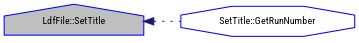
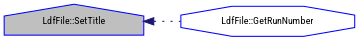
node "SetTitle::GetRunNumber": label "SetTitle::GetRunNumber" -> "LdfFile::GetRunNumber"
